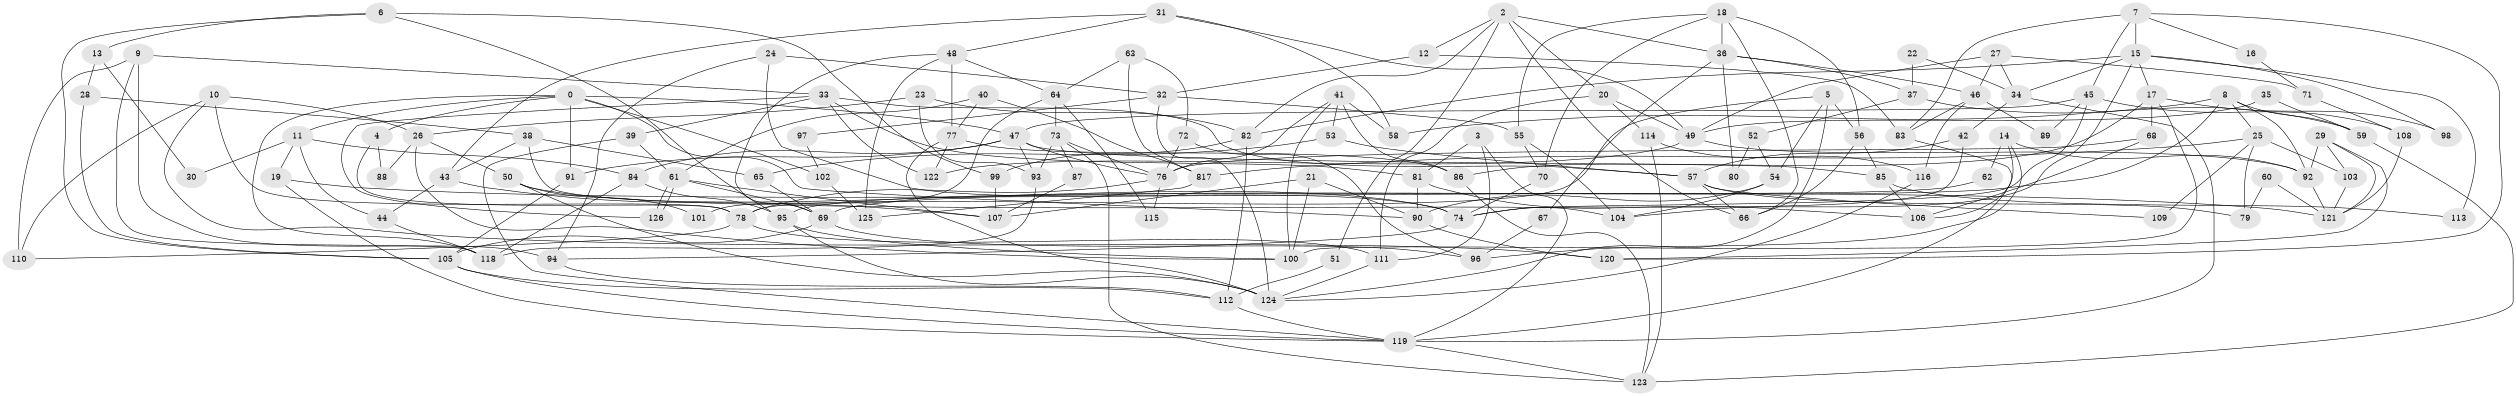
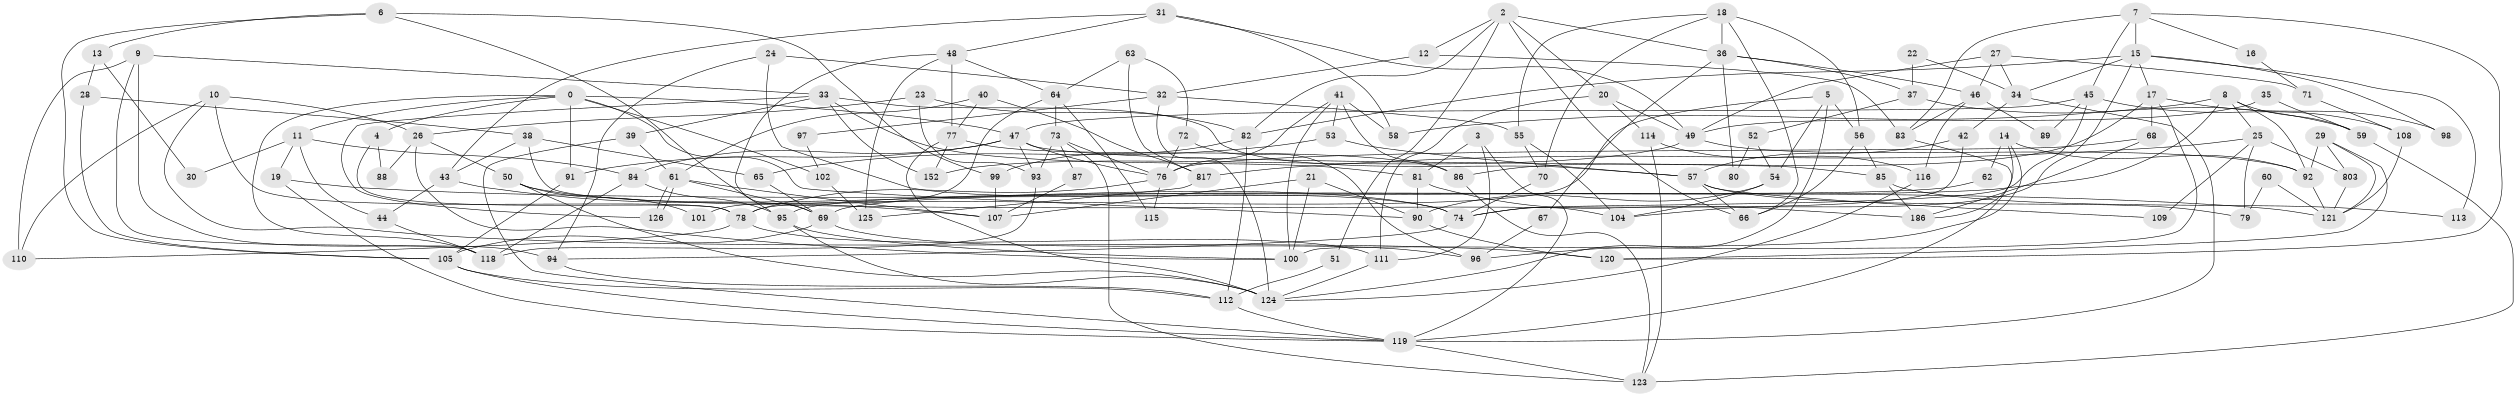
node "122": label "122" -> "152"
node "103": label "103" -> "803"
node "106": label "106" -> "186"
